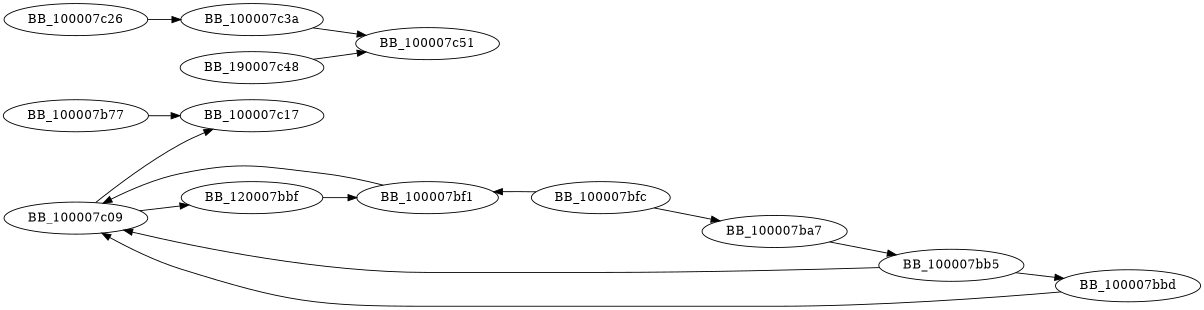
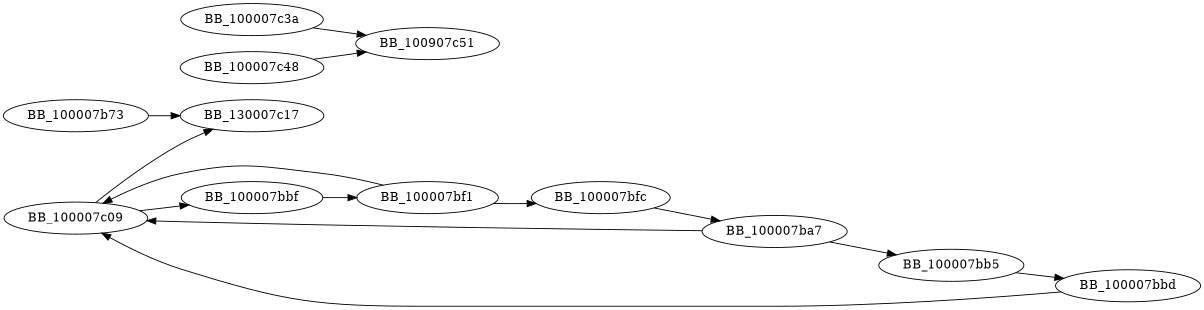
node "BB_100007c26": removed
node "BB_100007c51": label "BB_100007c51" -> "BB_100907c51"
node "BB_190007c48": label "BB_190007c48" -> "BB_100007c48"
node "BB_100007b77": label "BB_100007b77" -> "BB_100007b73"
node "BB_100007c17": label "BB_100007c17" -> "BB_130007c17"
edge "BB_100007bfc" -> "BB_100007bf1": reversed
node "BB_120007bbf": label "BB_120007bbf" -> "BB_100007bbf"
edge "BB_100007bb5" -> "BB_100007c09": now "BB_100007ba7" -> "BB_100007c09"
